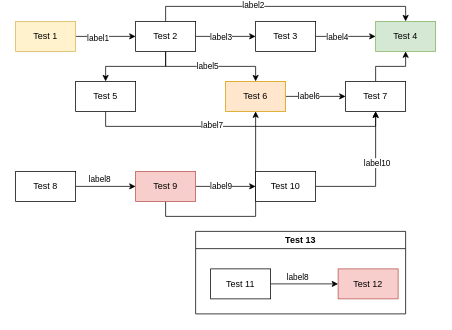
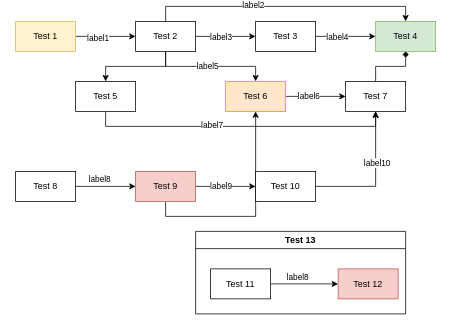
edge "Test 7" -> "Test 4": arrowhead classic -> diamond
